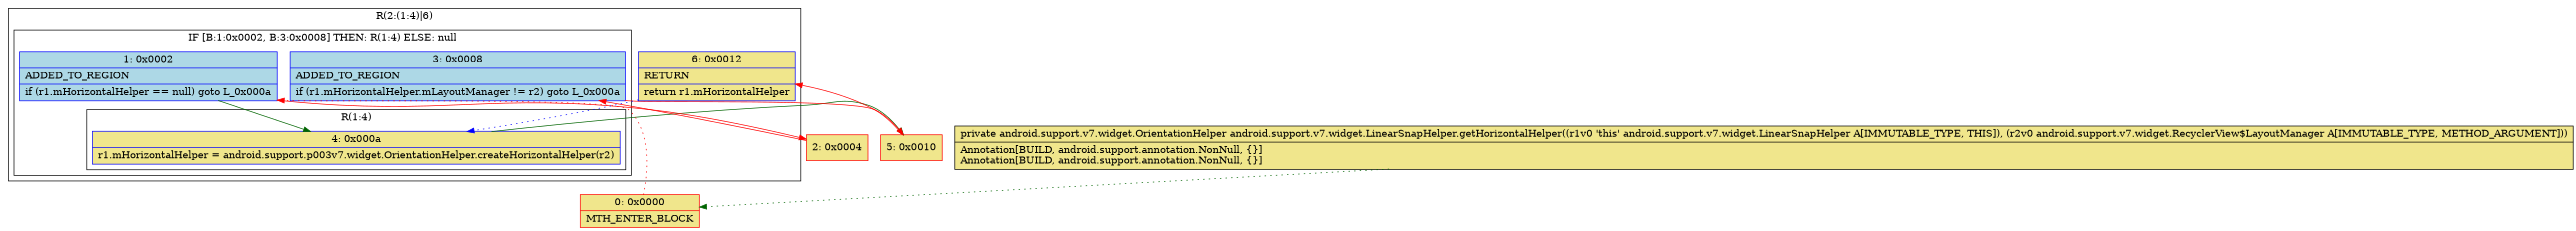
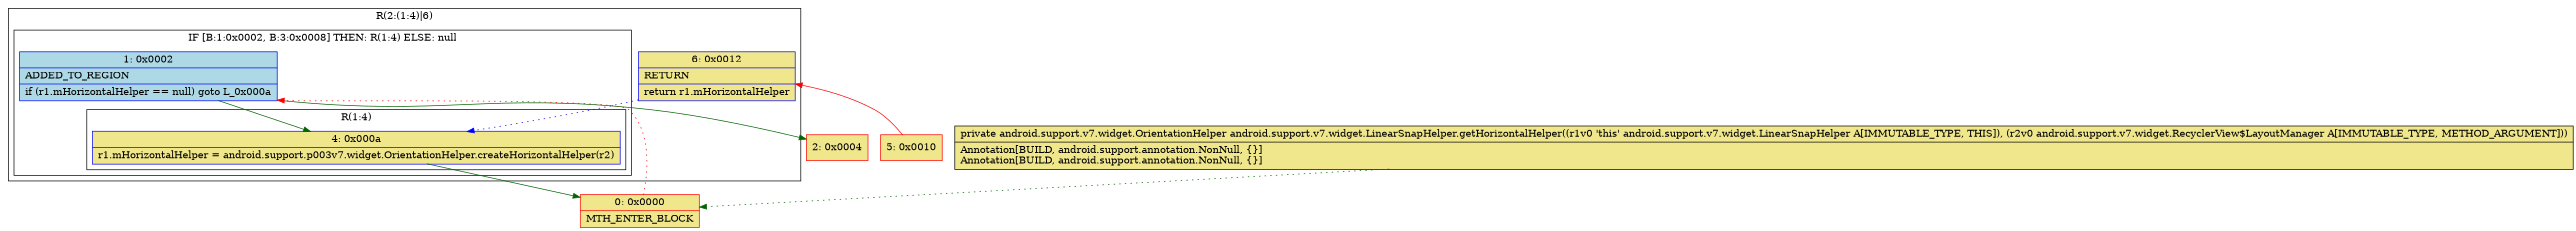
node "3: 0x0008": removed
edge "1: 0x0002" -> "2: 0x0004": color red -> darkgreen
edge "4: 0x000a" -> "5: 0x0010": now "4: 0x000a" -> "0: 0x0000"
